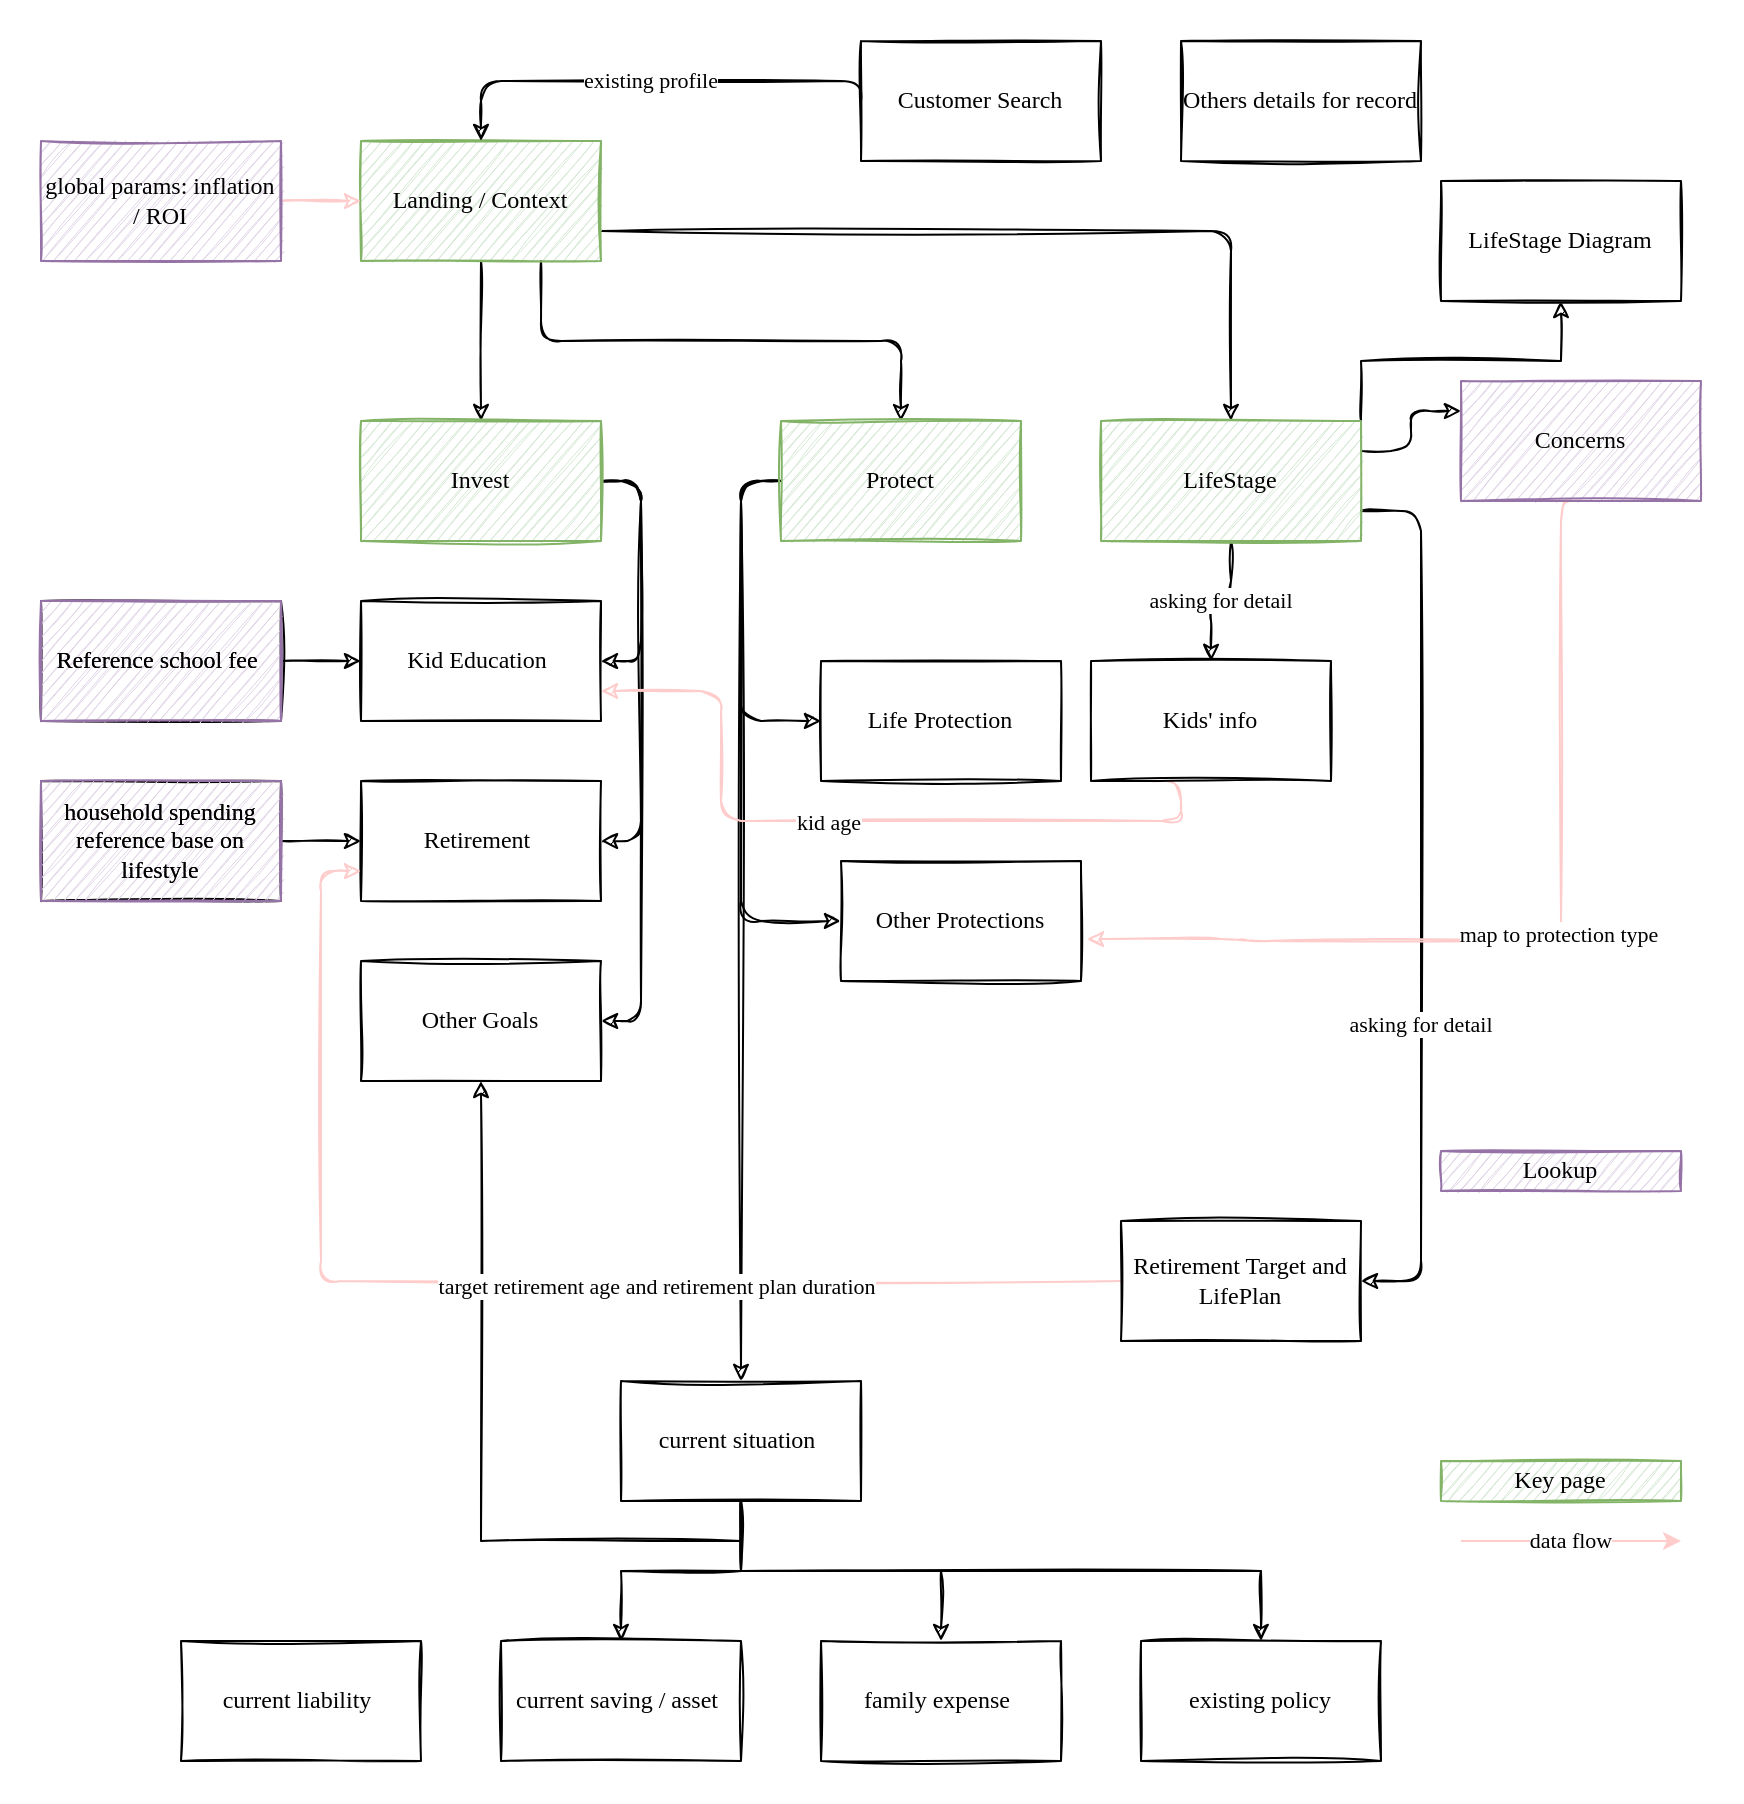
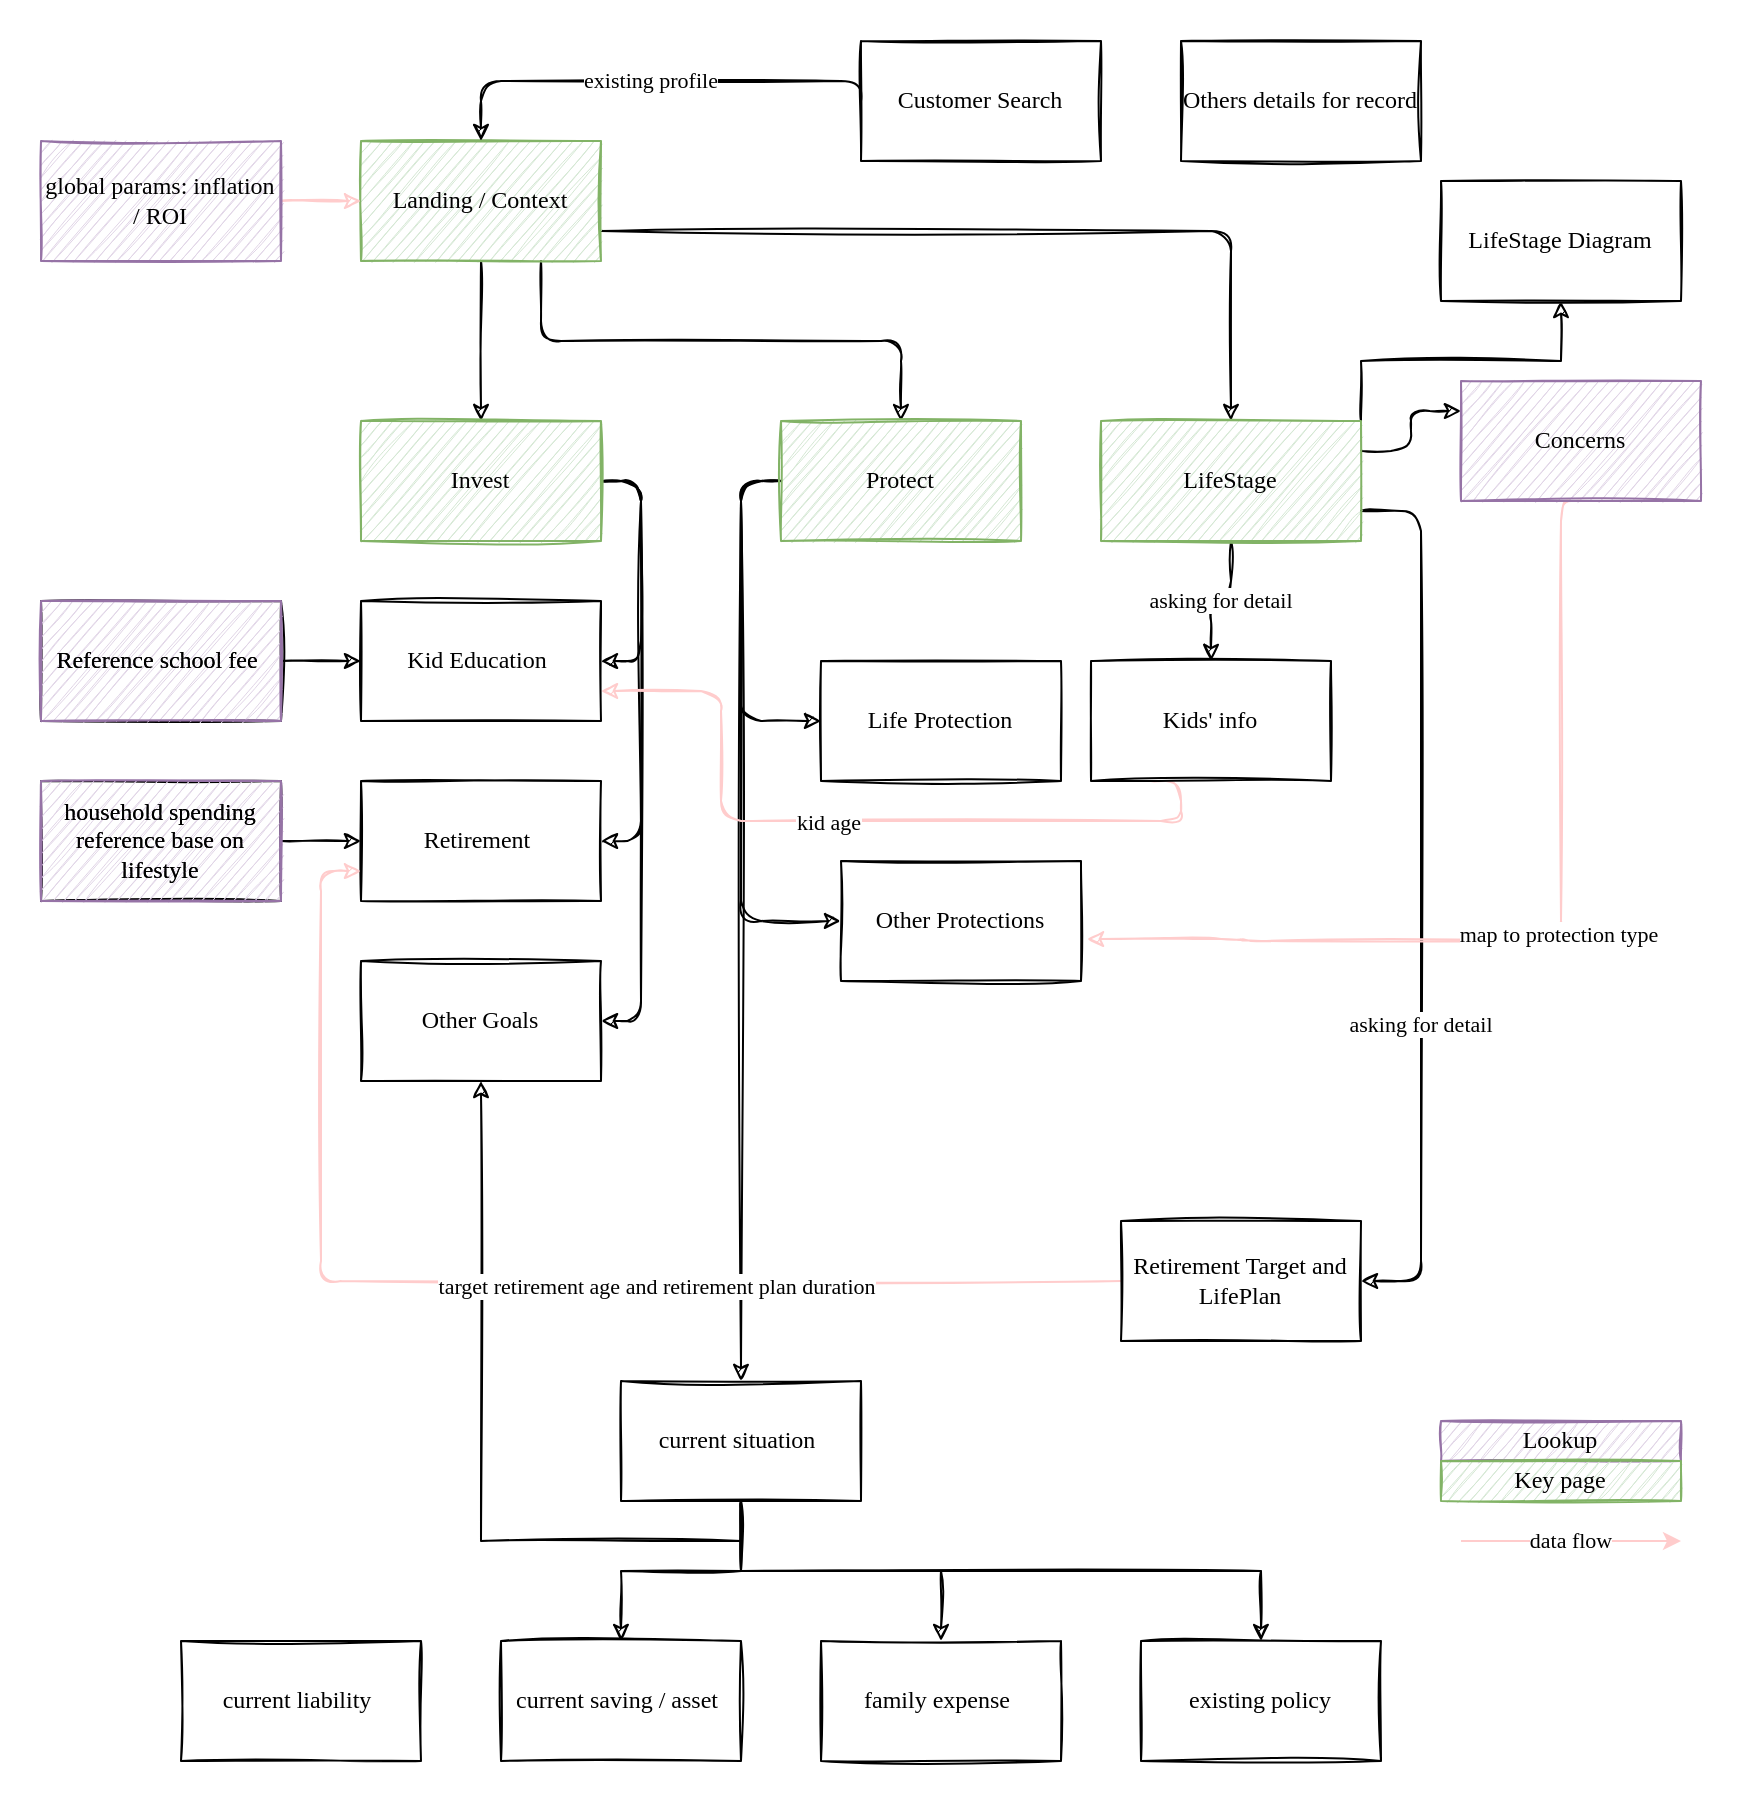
node "Lookup": moved (1561, 1171) -> (1561, 1441)
